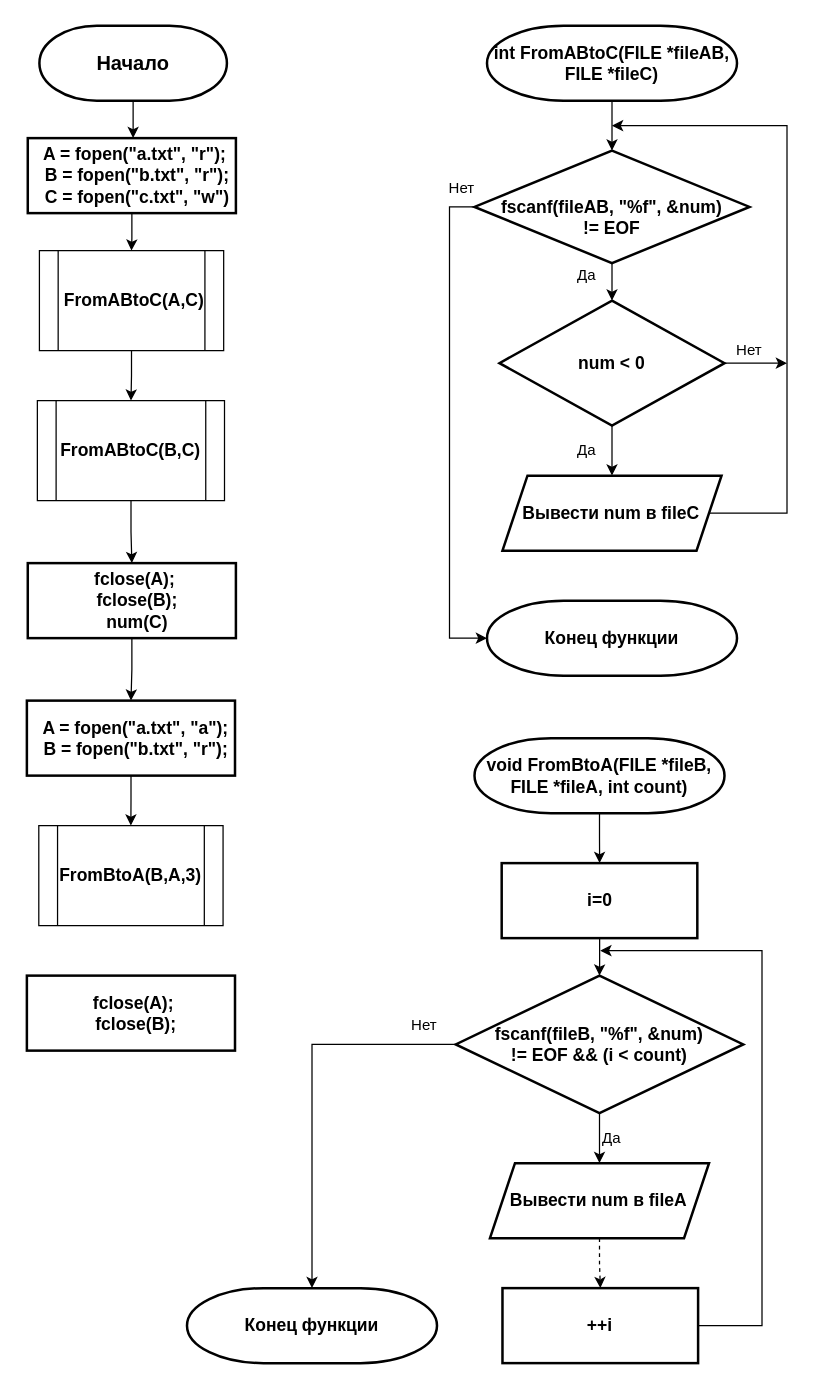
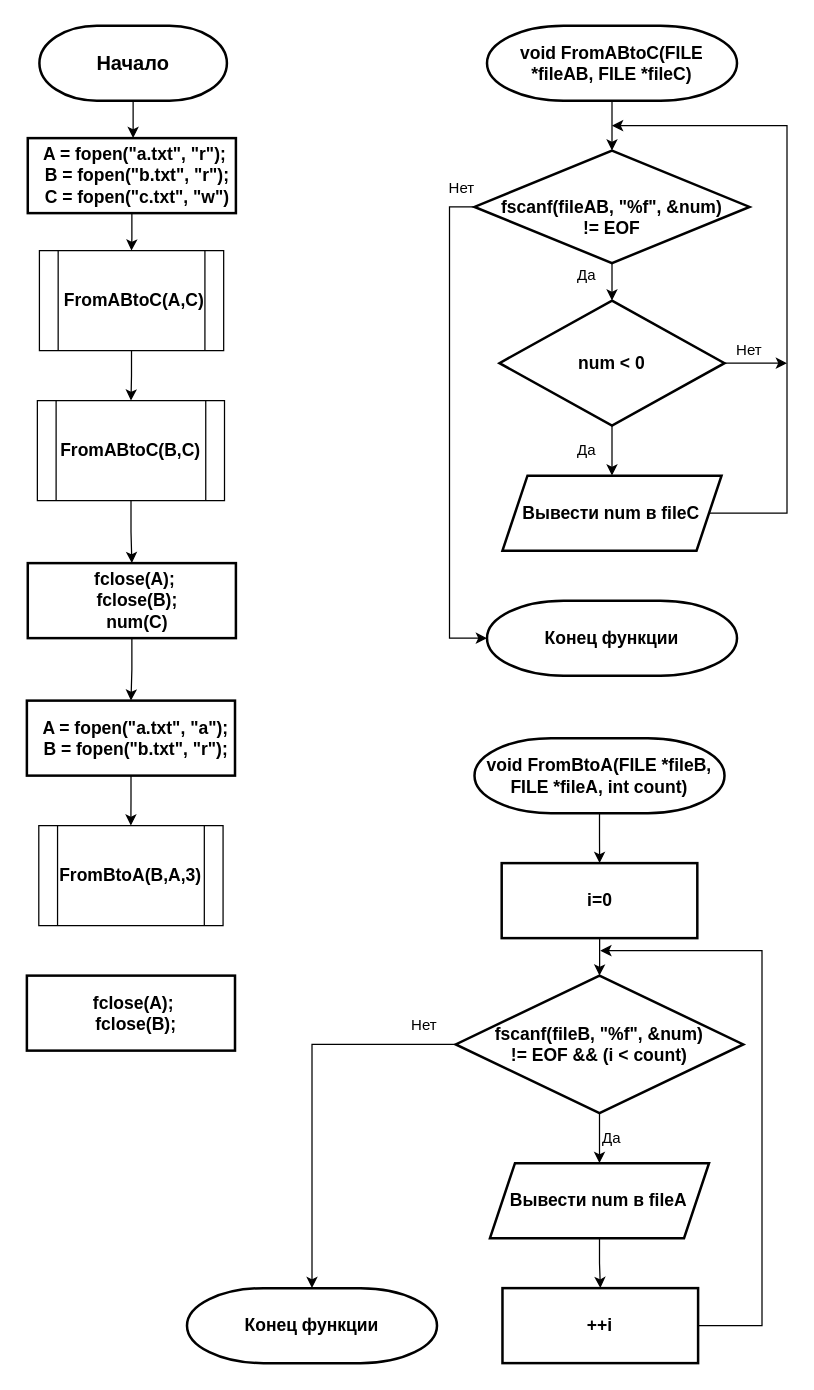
node "int FromABtoC(FILE *fileAB, FILE *fileC)": label "int FromABtoC(FILE *fileAB, FILE *fileC)" -> "void FromABtoC(FILE *fileAB, FILE *fileC)"
edge "Вывести num в fileA" -> "++i": style dashed -> solid
